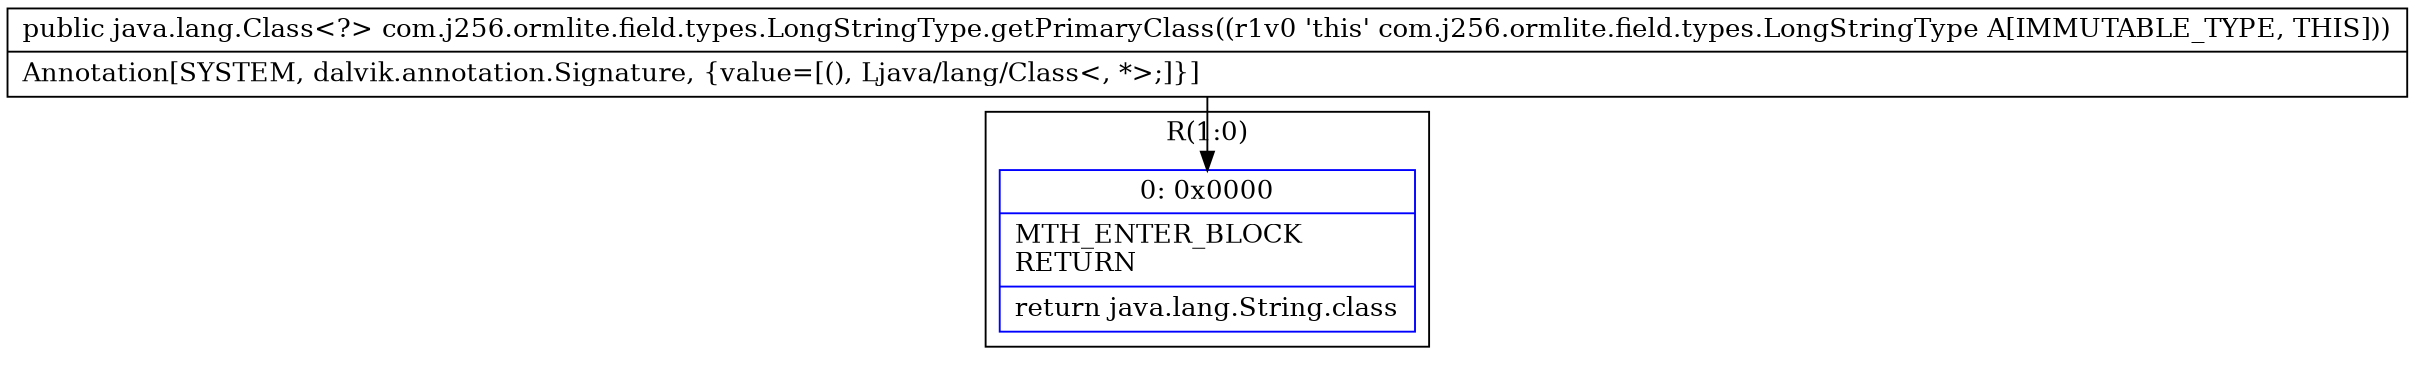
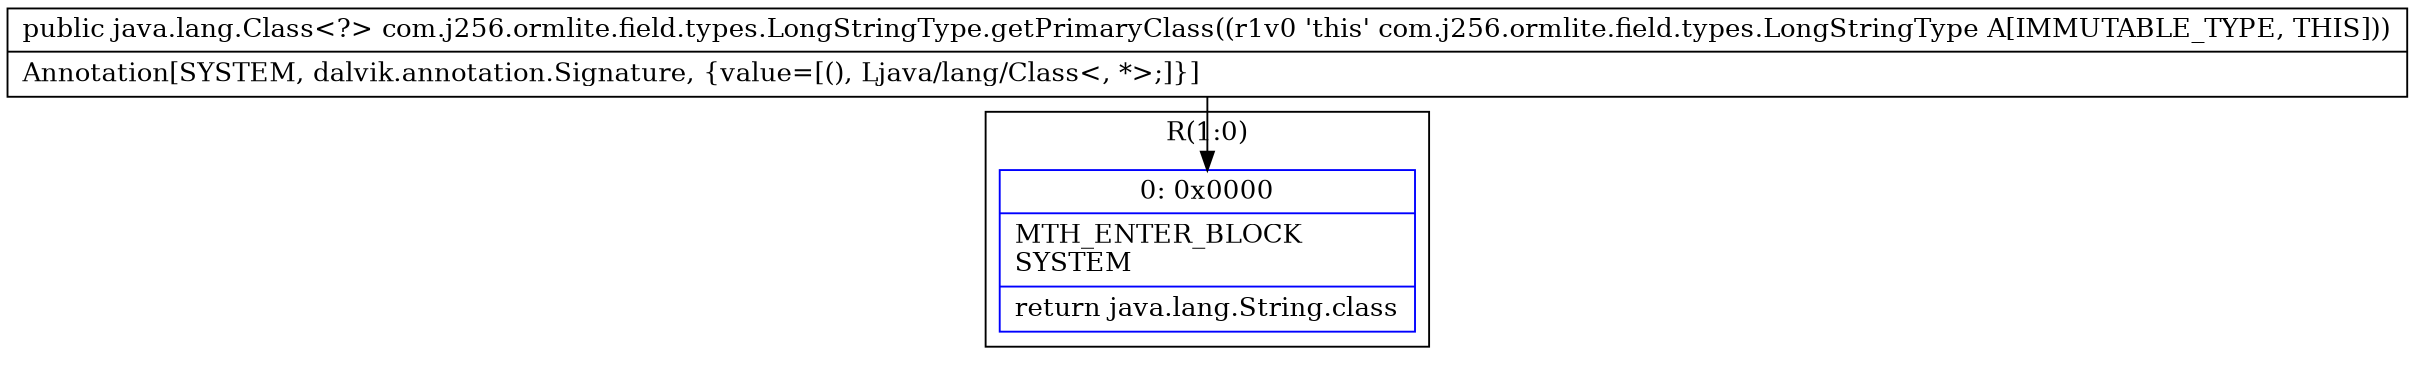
node "0: 0x0000": text "RETURN" -> "SYSTEM"
